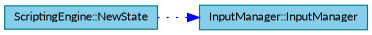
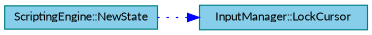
node "InputManager::InputManager": label "InputManager::InputManager" -> "InputManager::LockCursor"
